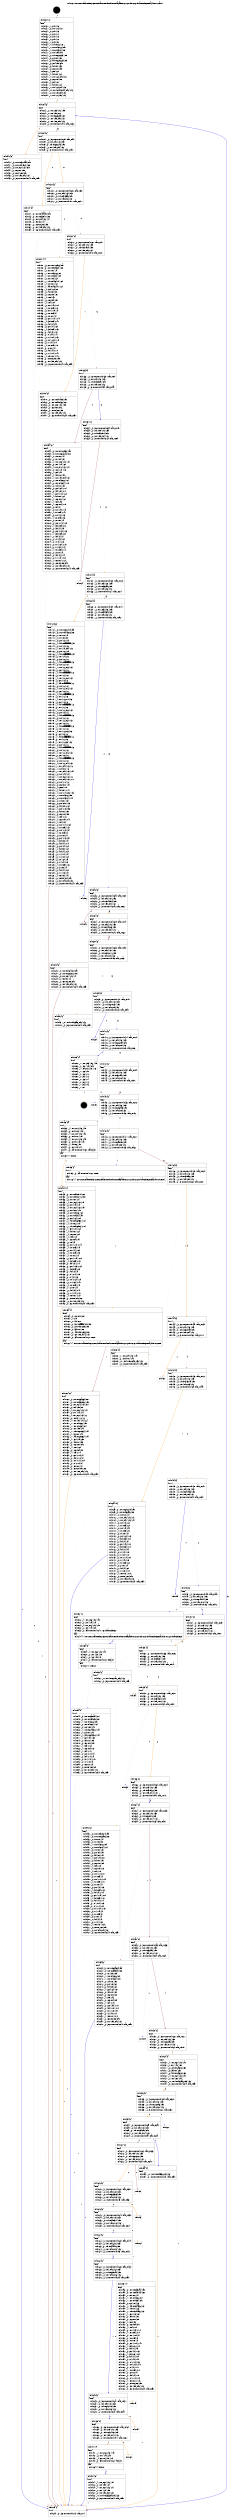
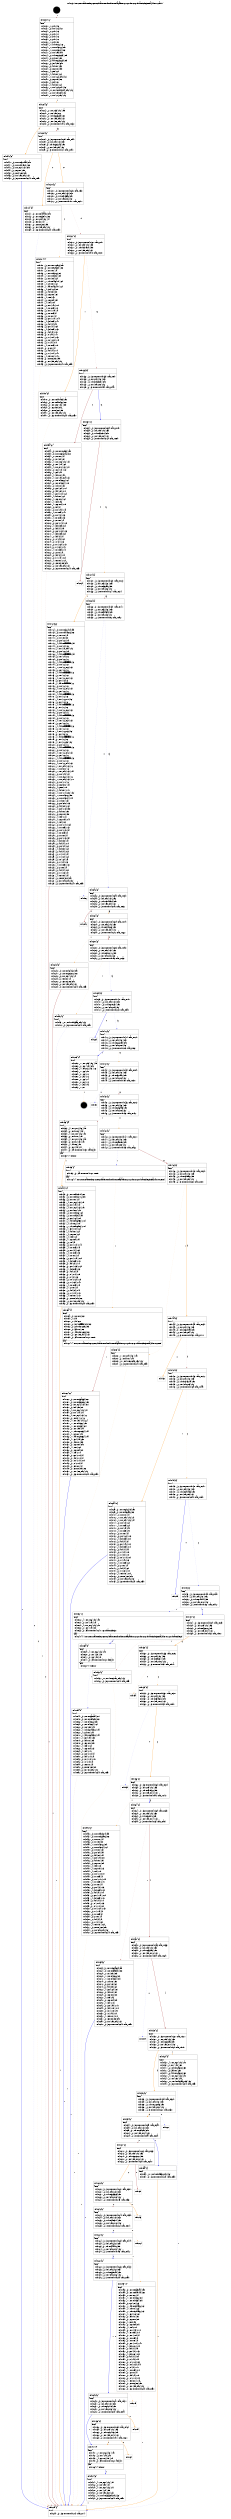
edge "0x40138c [28]" -> "0x401fe8": style bold -> dotted
edge "0x40224b [5]" -> "0x4012c4 [32]": removed, label "23"
edge "0x401ce2 [122]" -> "0x40224b [5]": color darkorange -> blue
edge "0x401d6b [42]" -> "0x4015d8 [28]": now "0x4015bc [28]" -> "0x4015d8 [28]"
edge "0x40169c [28]" -> "0x4016b8 [28]": now "0x40169c [28]" -> "0x401911 [19]"
